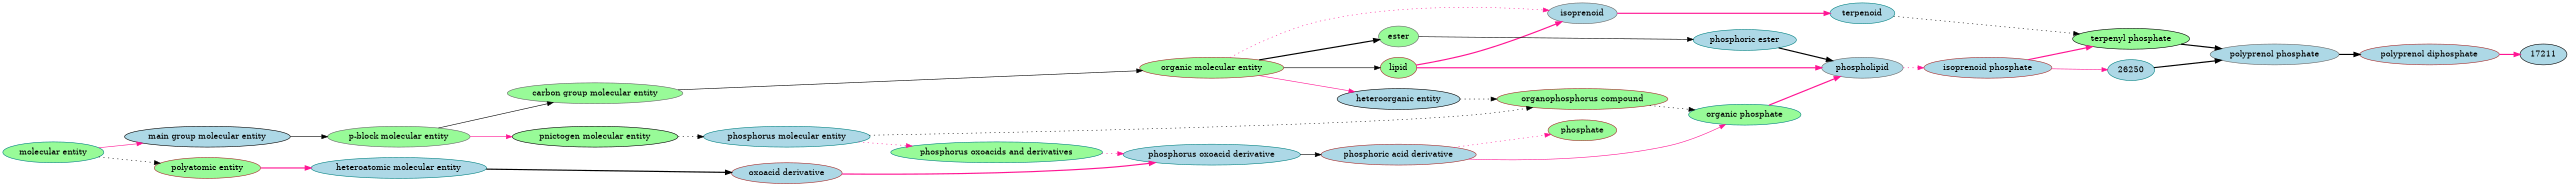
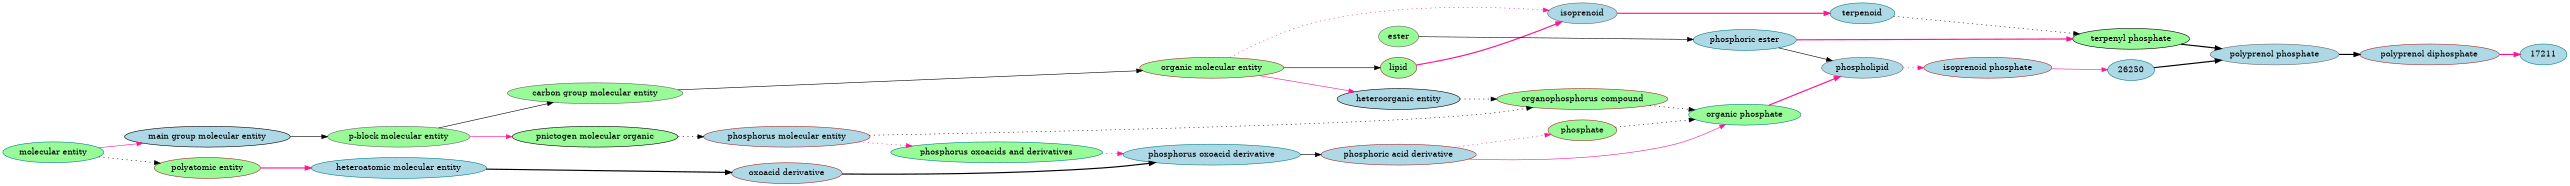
edge "organic molecular entity" -> "ester": removed
edge "phosphoric ester" -> "phospholipid": style bold -> solid
edge "isoprenoid phosphate" -> "terpenyl phosphate": now "phosphoric ester" -> "terpenyl phosphate"
node "17211": color black -> teal
edge "lipid" -> "phospholipid": removed
edge "phosphate" -> "organic phosphate": added
node "pnictogen molecular entity": label "pnictogen molecular entity" -> "pnictogen molecular organic"
node "phosphorus molecular entity": color teal -> brown
edge "oxoacid derivative" -> "phosphorus oxoacid derivative": color deeppink -> black
